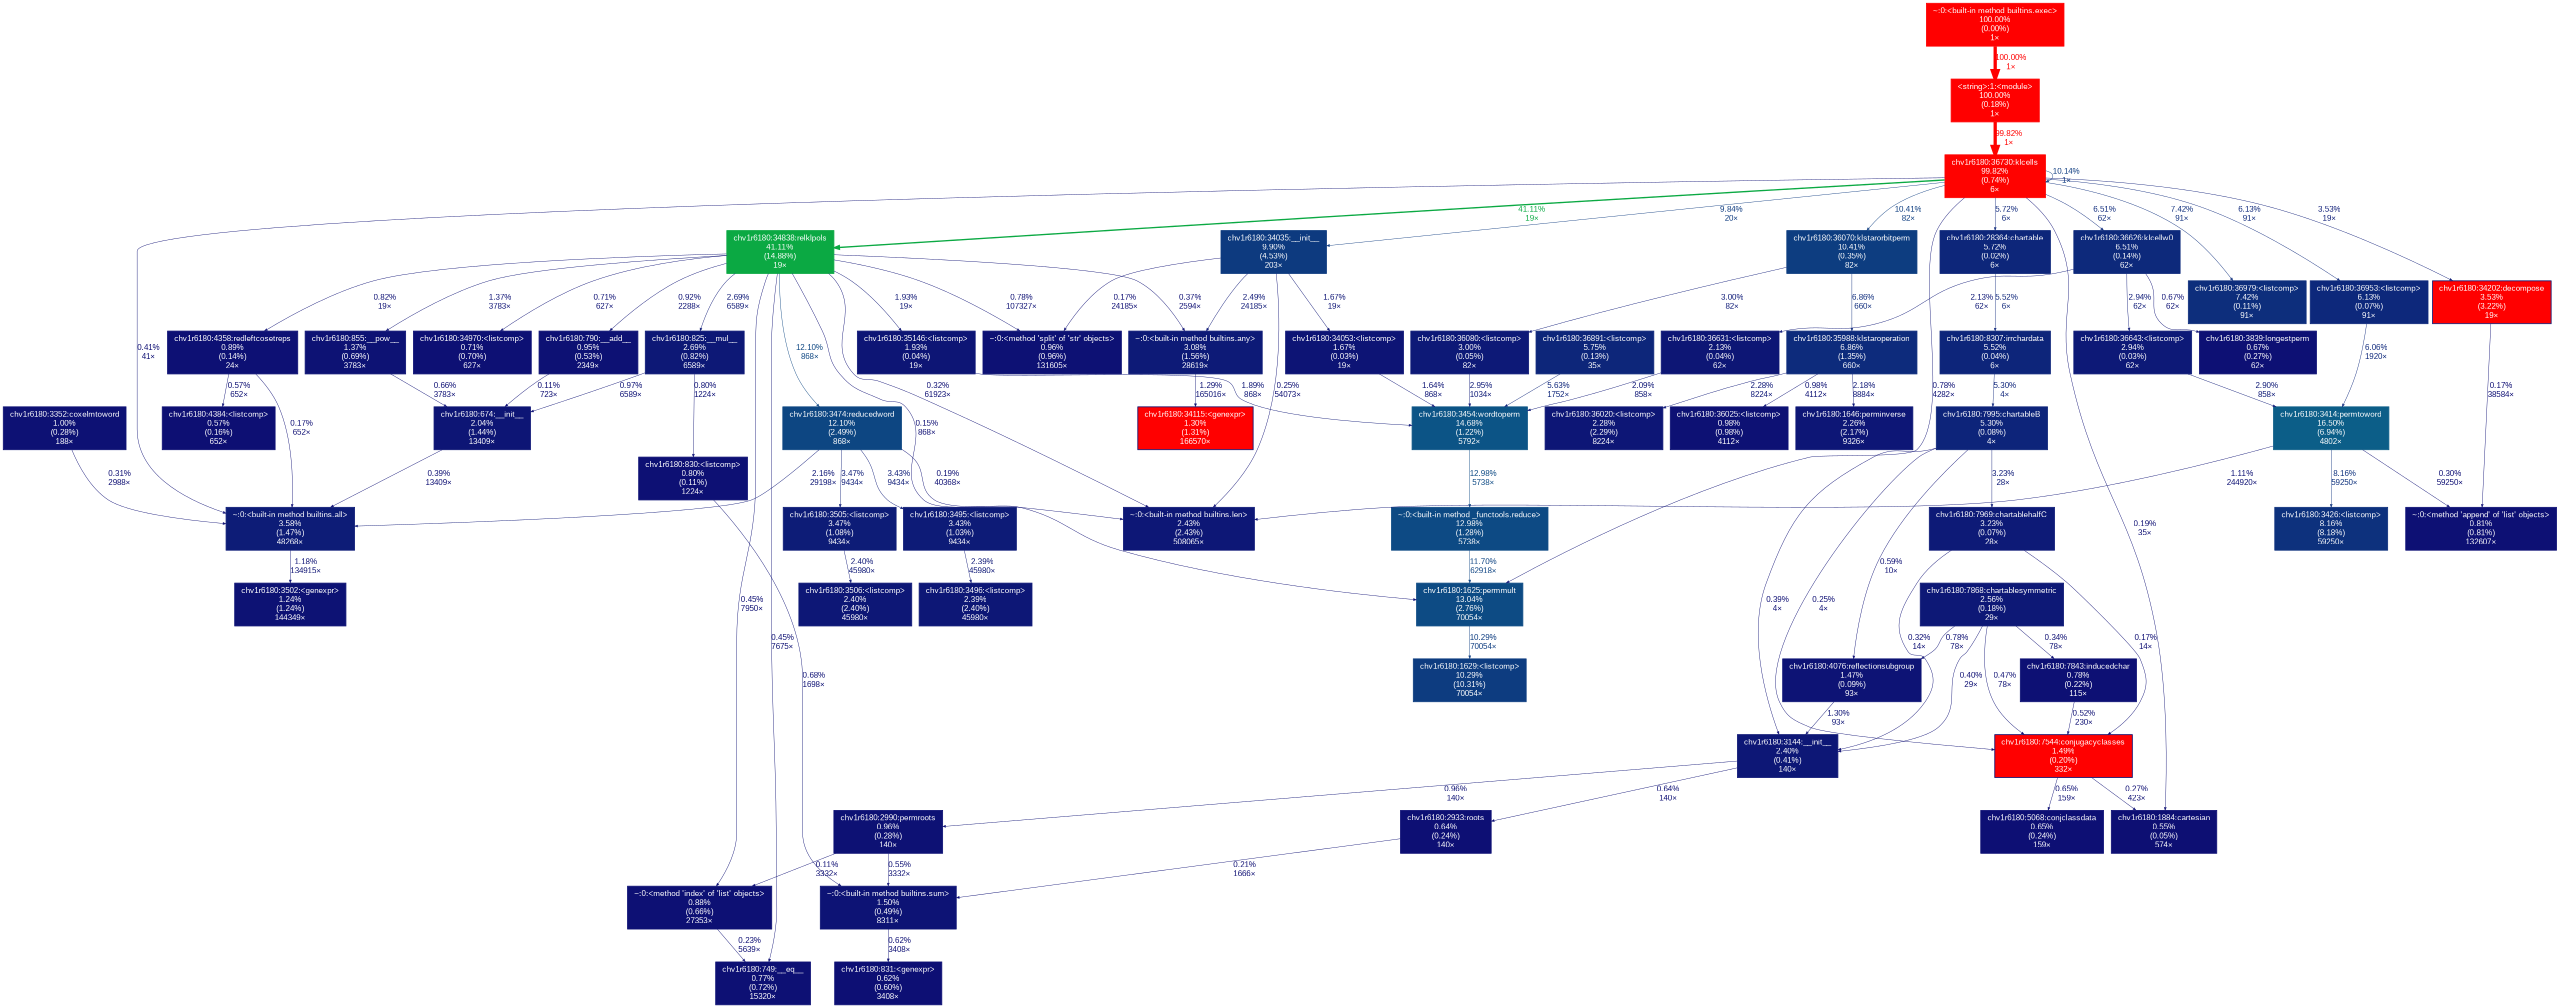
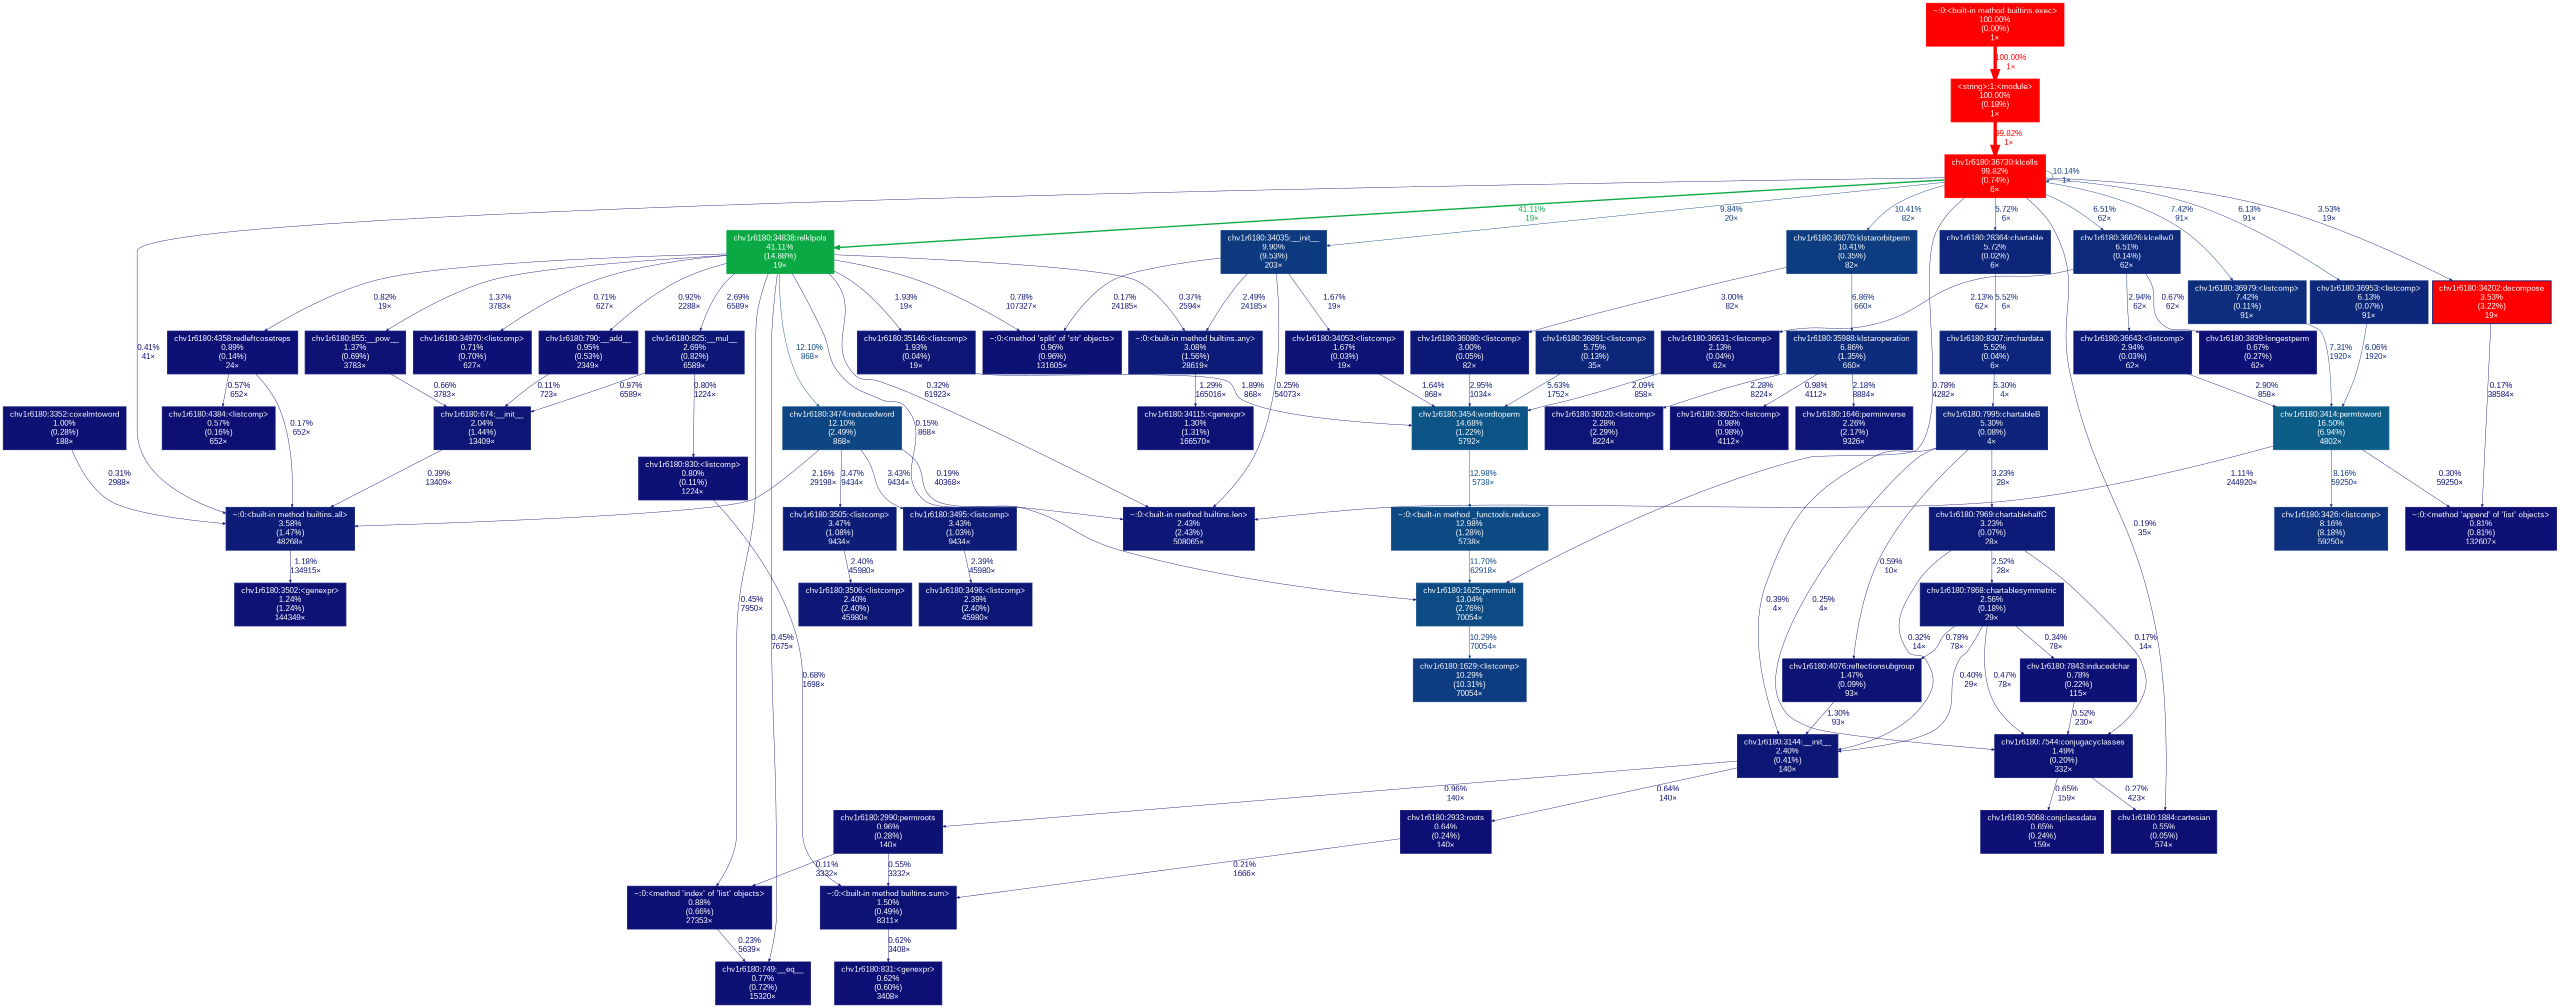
node "chv1r6180:34035:__init__ 9.90% (4.53%) 203×": label "chv1r6180:34035:__init__ 9.90% (4.53%) 203×" -> "chv1r6180:34035:__init__ 9.90% (9.53%) 203×"
edge "chv1r6180:36979:<listcomp> 7.42% (0.11%) 91×" -> "chv1r6180:3414:permtoword 16.50% (6.94%) 4802×": added, label "7.31% 1920×"
node "chv1r6180:34115:<genexpr> 1.30% (1.31%) 166570×": fillcolor #ff0000 -> #0d1274
edge "chv1r6180:7969:chartablehalfC 3.23% (0.07%) 28×" -> "chv1r6180:7868:chartablesymmetric 2.56% (0.18%) 29×": added, label "2.52% 28×"
node "chv1r6180:7544:conjugacyclasses 1.49% (0.20%) 332×": fillcolor #ff0000 -> #0d1375
